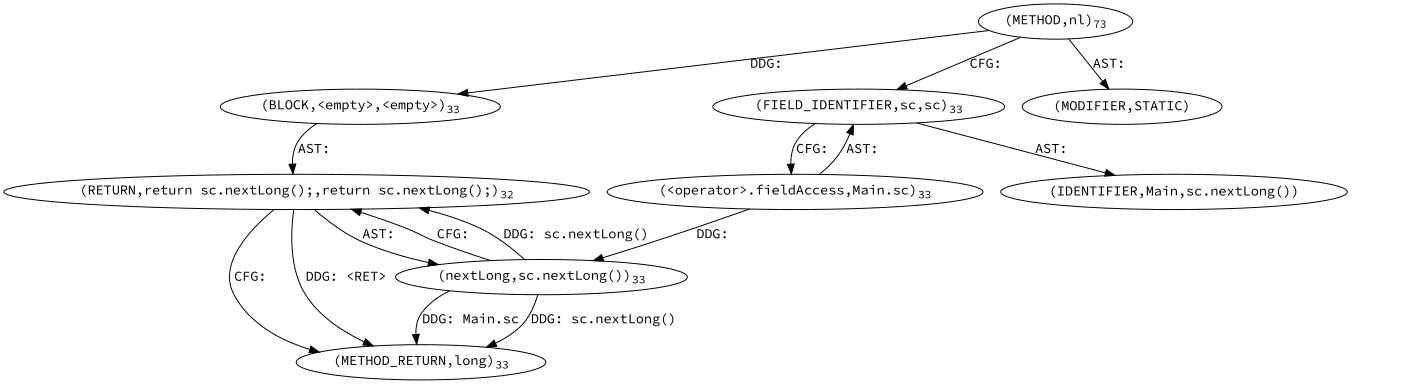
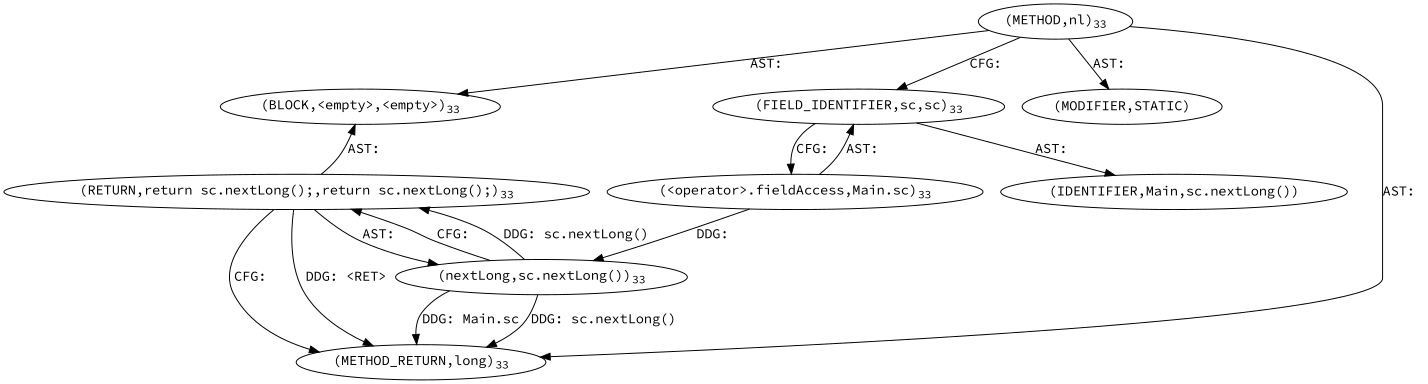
node "(METHOD,nl)": text "73" -> "33"
edge "(METHOD,nl)" -> "(BLOCK,<empty>,<empty>)": label "DDG: " -> "AST: "
edge "(BLOCK,<empty>,<empty>)" -> "(RETURN,return sc.nextLong();,return sc.nextLong();)": reversed
node "(RETURN,return sc.nextLong();,return sc.nextLong();)": text "32" -> "33"
edge "(METHOD,nl)" -> "(METHOD_RETURN,long)": added, label "AST:"
